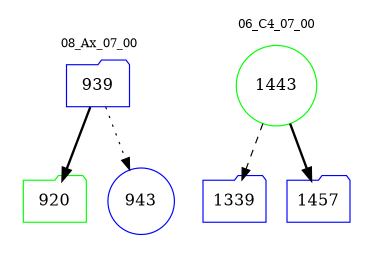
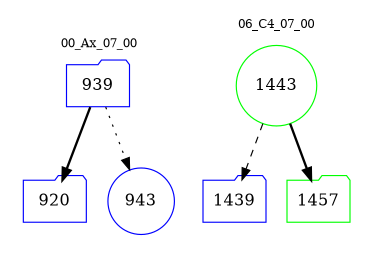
cluster "08_Ax_07_00": label "08_Ax_07_00" -> "00_Ax_07_00"
node "920": color green -> blue
node "1339": label "1339" -> "1439"
node "1457": color blue -> green
